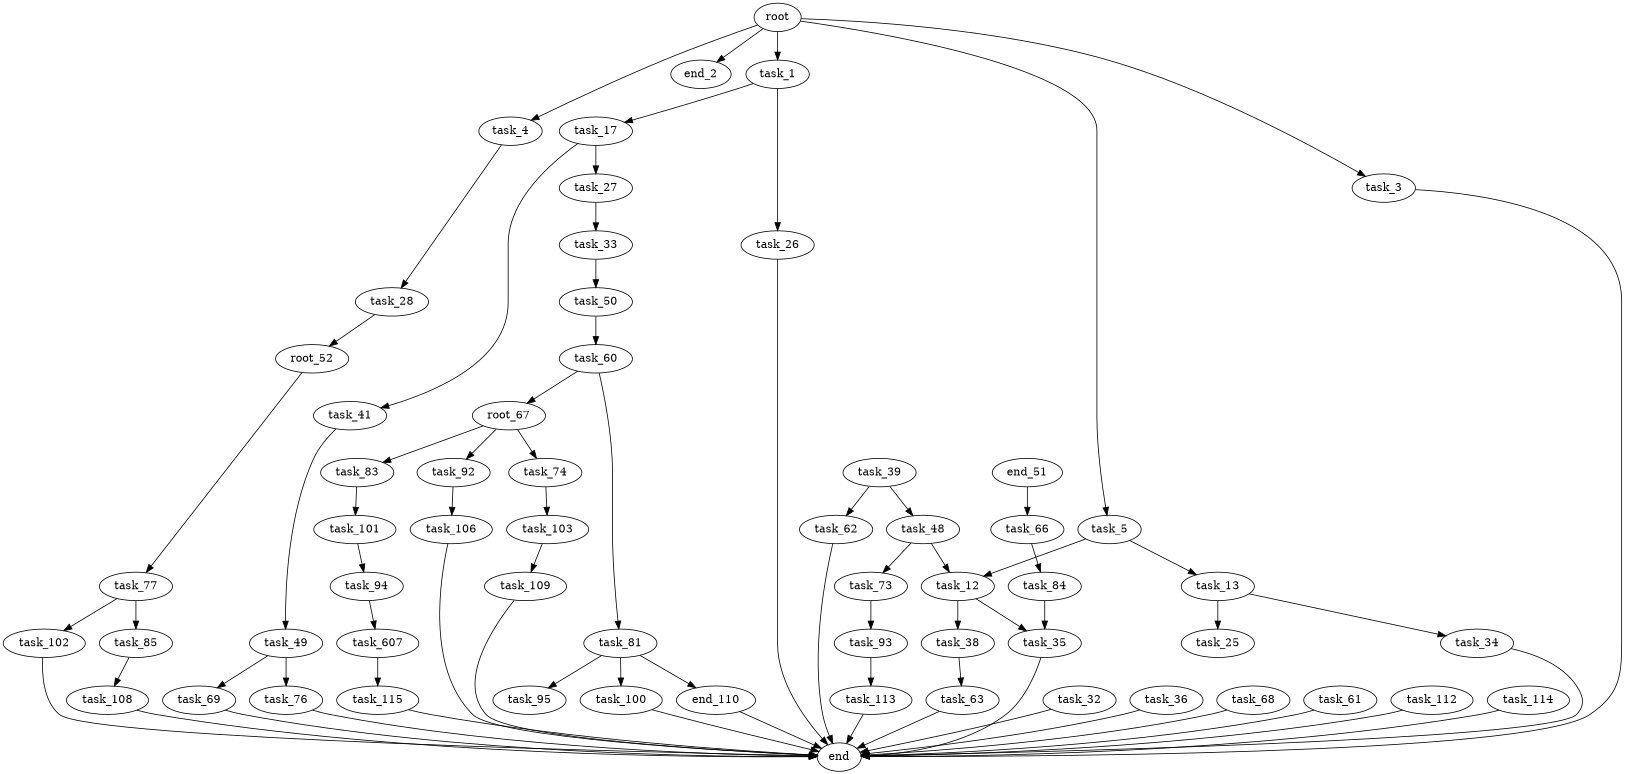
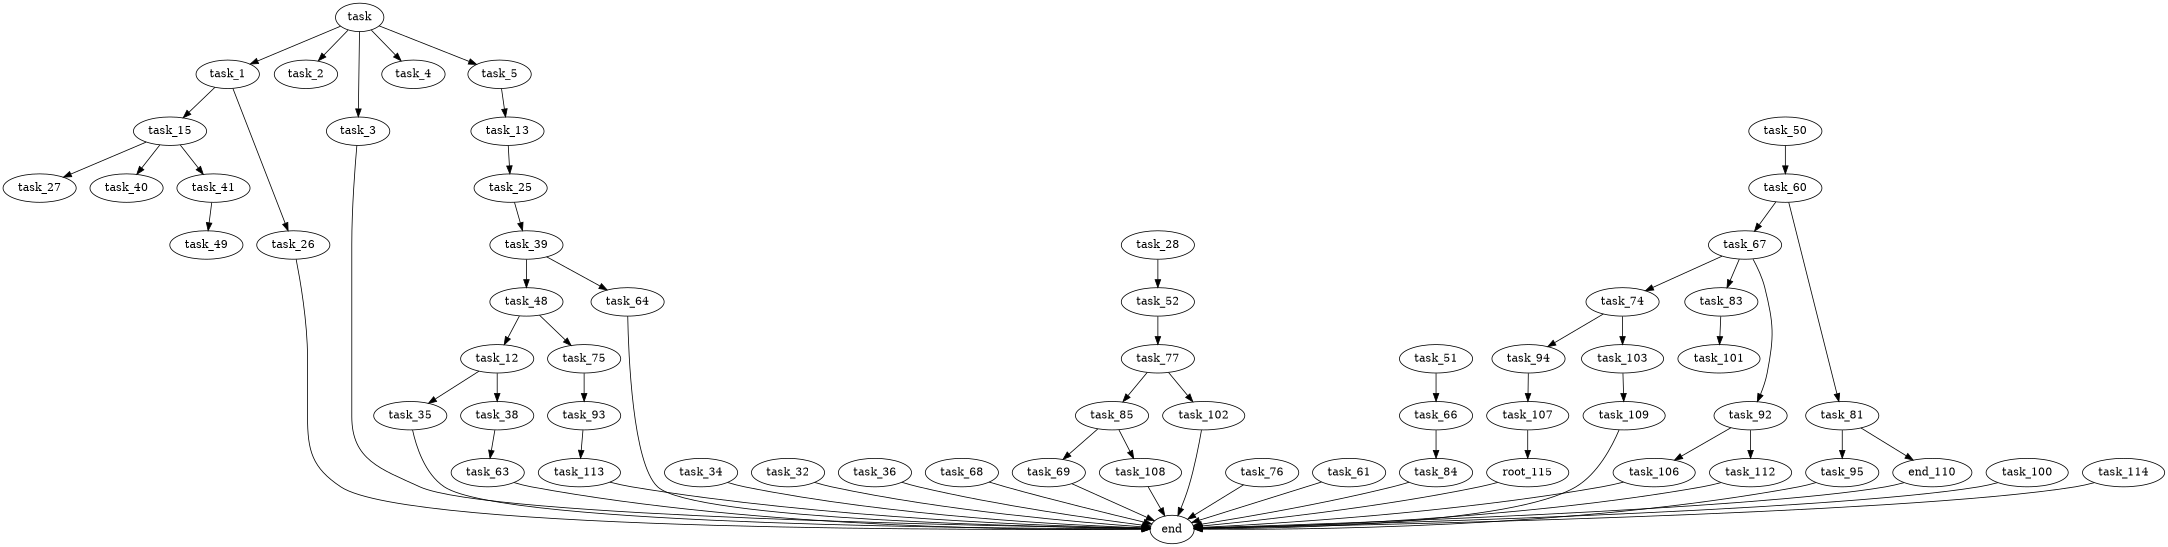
node "root": label "root" -> "task"
node "end_2": label "end_2" -> "task_2"
node "task_17": label "task_17" -> "task_15"
node "task_40": added
edge "task_4" -> "task_28": removed
edge "task_25" -> "task_39": added
node "task_33": removed
node "root_52": label "root_52" -> "task_52"
node "root_67": label "root_67" -> "task_67"
edge "task_92" -> "task_112": added
node "end_51": label "end_51" -> "task_51"
edge "task_95" -> "end": added
node "task_62": label "task_62" -> "task_64"
edge "task_101" -> "task_94": now "task_74" -> "task_94"
edge "task_5" -> "task_12": removed
node "task_73": label "task_73" -> "task_75"
edge "task_84" -> "task_35": now "task_84" -> "end"
edge "task_13" -> "task_34": removed
node "task_607": label "task_607" -> "task_107"
edge "task_49" -> "task_76": removed
edge "task_81" -> "task_100": removed
edge "task_49" -> "task_69": now "task_85" -> "task_69"
node "task_115": label "task_115" -> "root_115"
